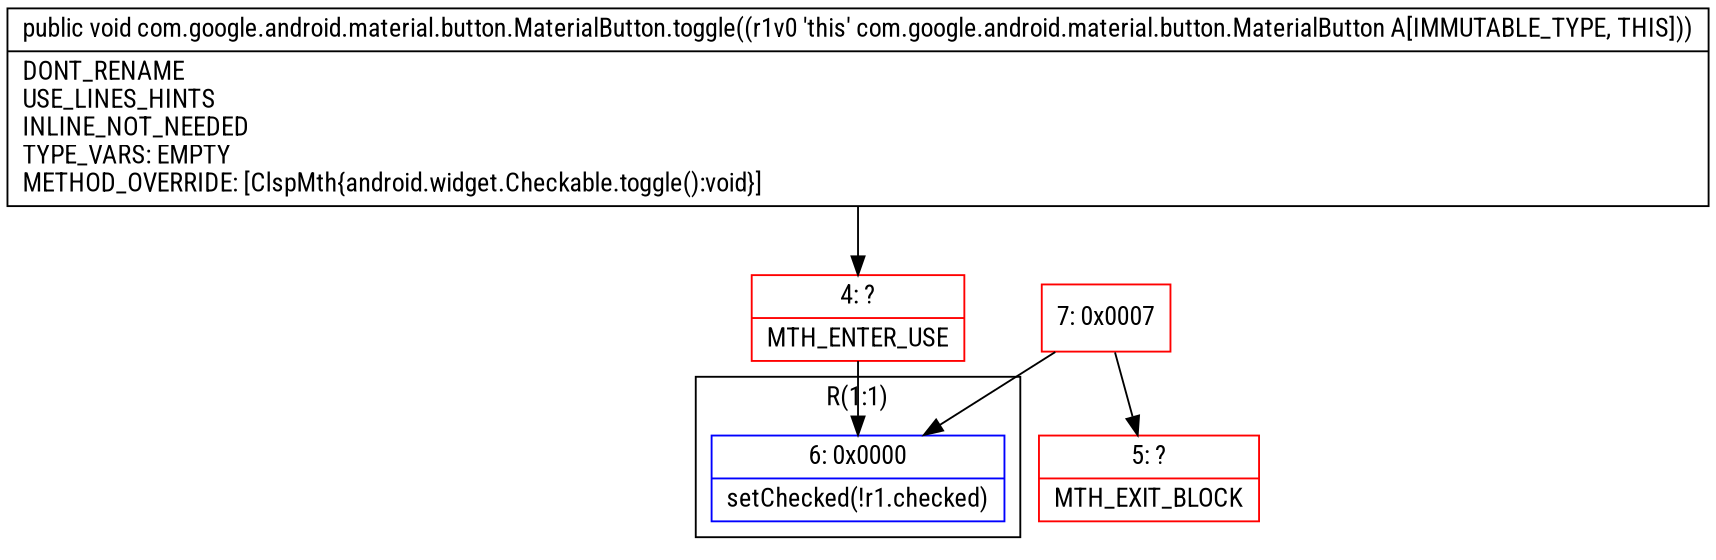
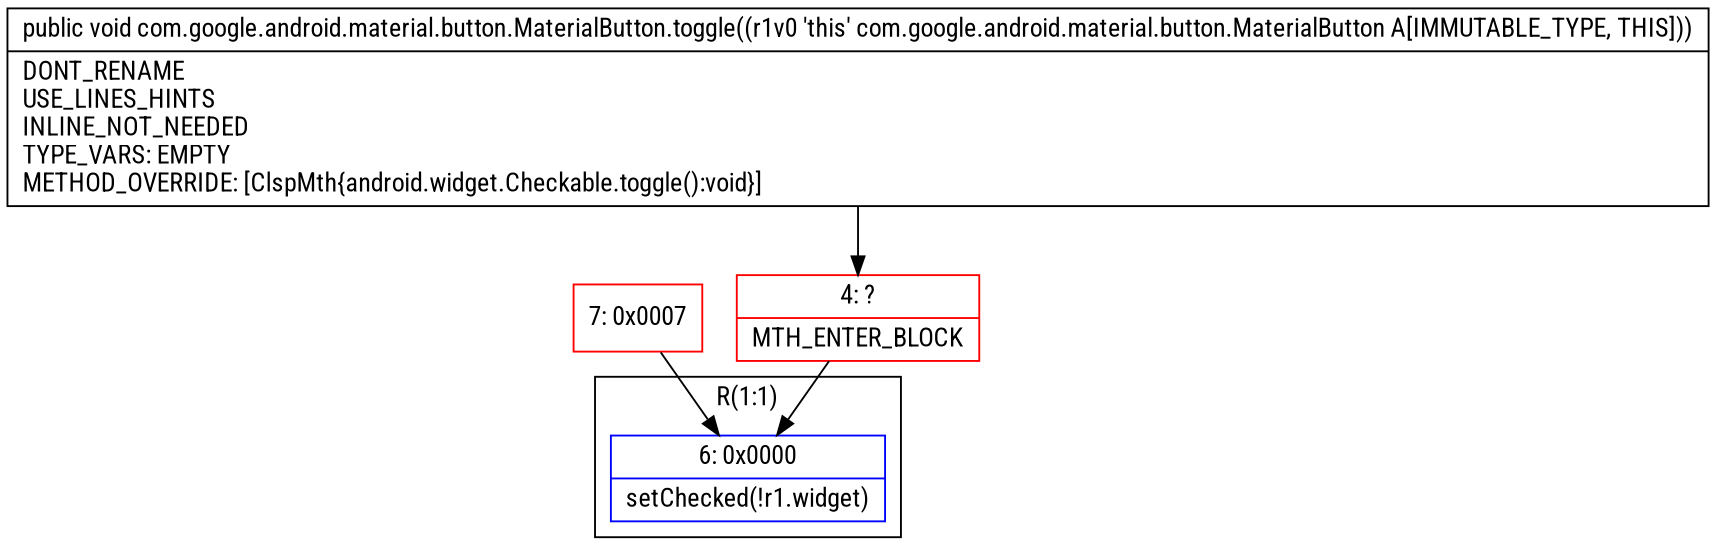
node "4: ?": text "MTH_ENTER_USE" -> "MTH_ENTER_BLOCK"
node "5: ?": removed
node "6: 0x0000": text "setChecked(!r1.checked)" -> "setChecked(!r1.widget)"
